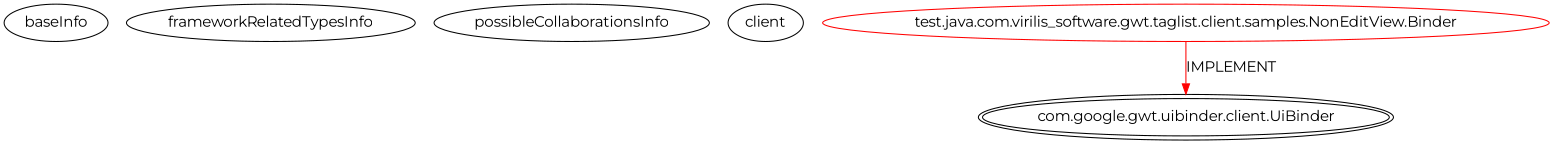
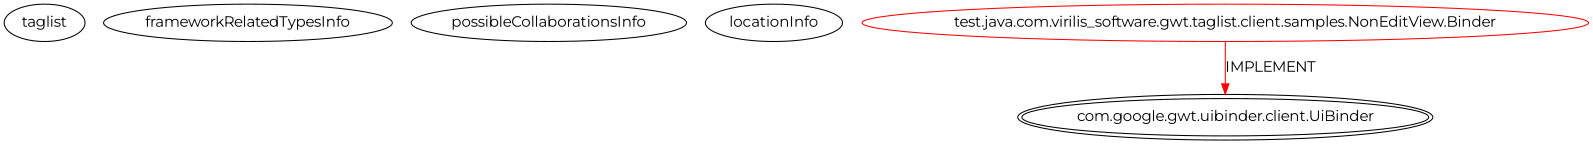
node "baseInfo": label "baseInfo" -> "taglist"
node "client": label "client" -> "locationInfo"
